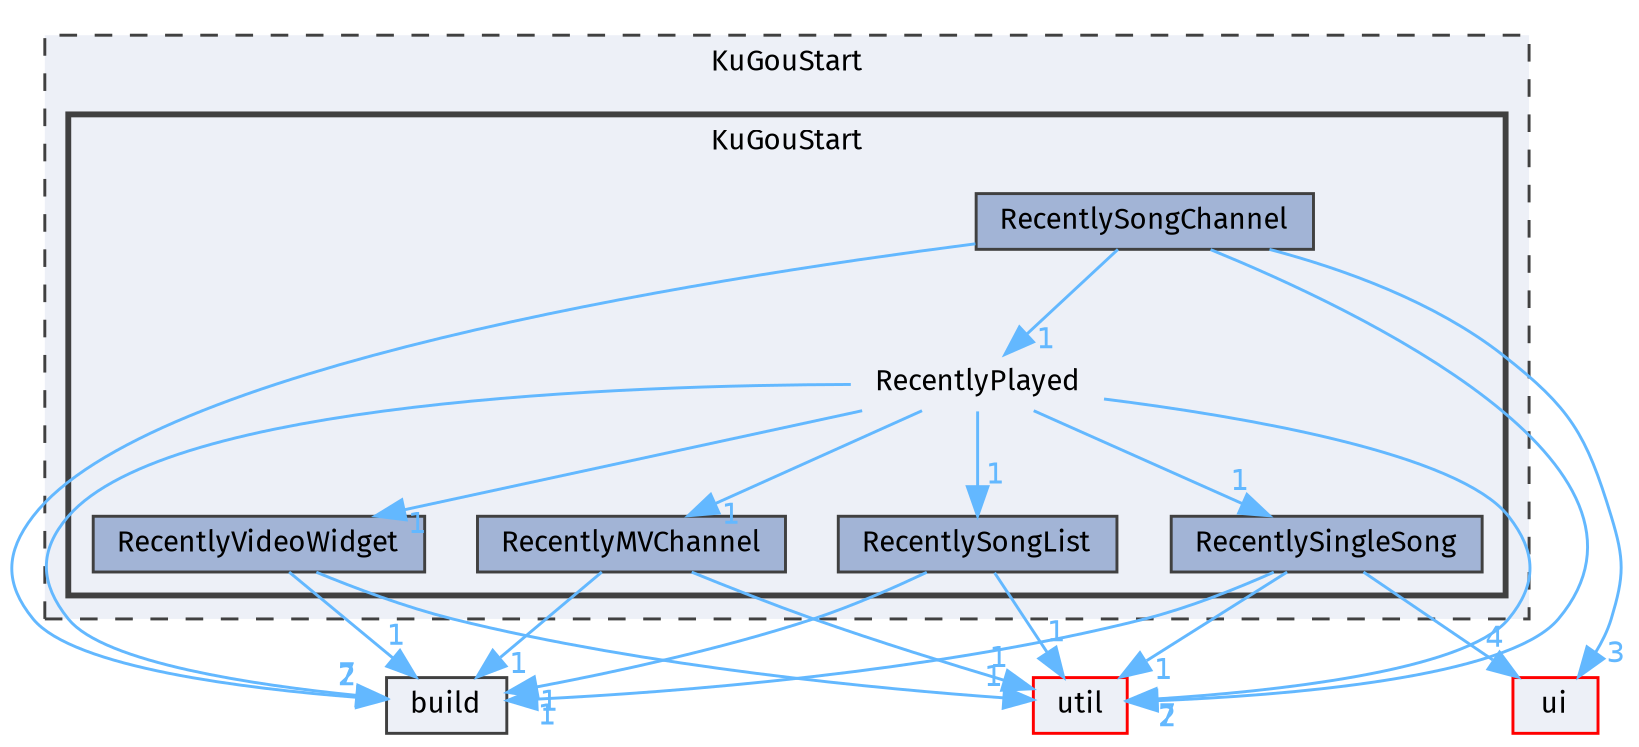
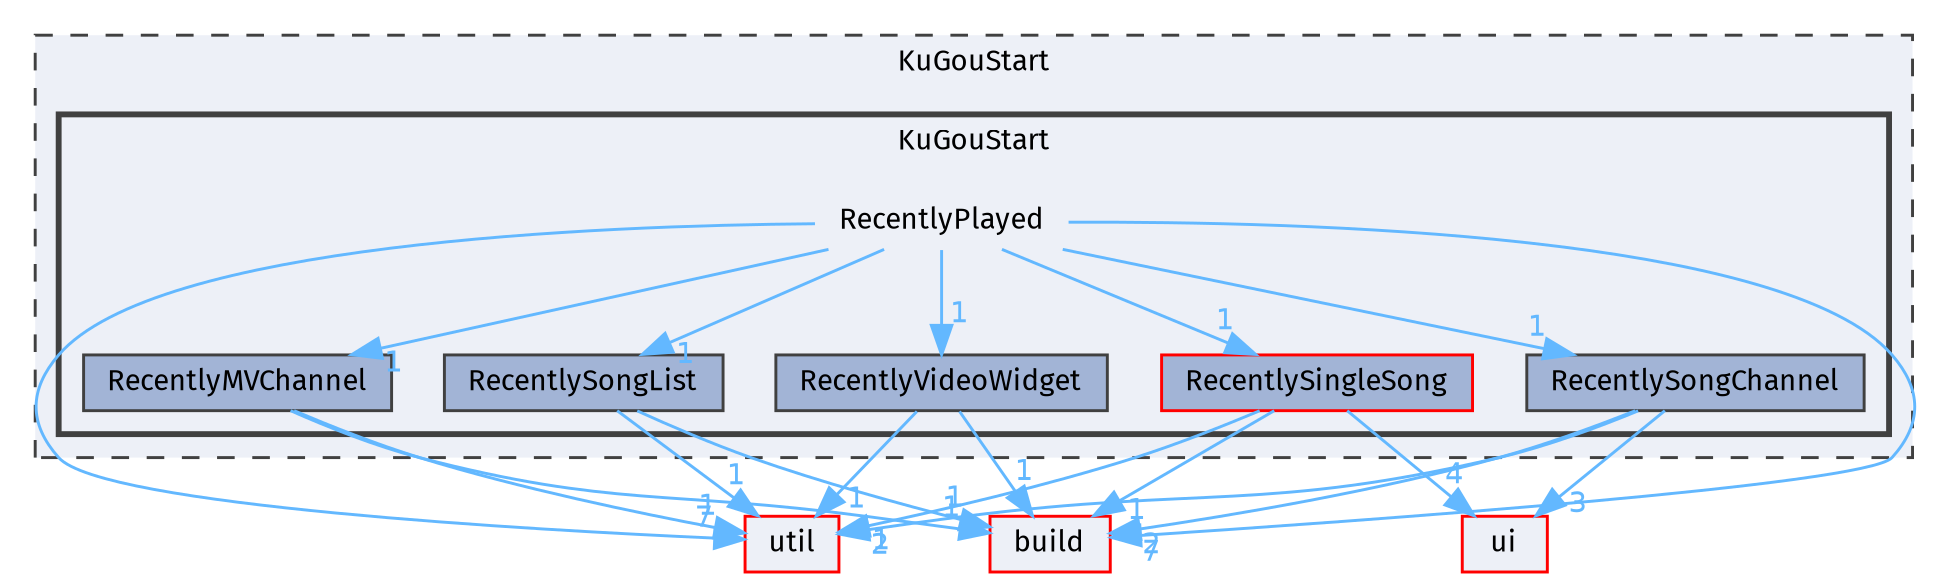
edge "RecentlySongChannel" -> "RecentlyPlayed": reversed
node "RecentlySingleSong": color grey25 -> red
node "build": color grey25 -> red
